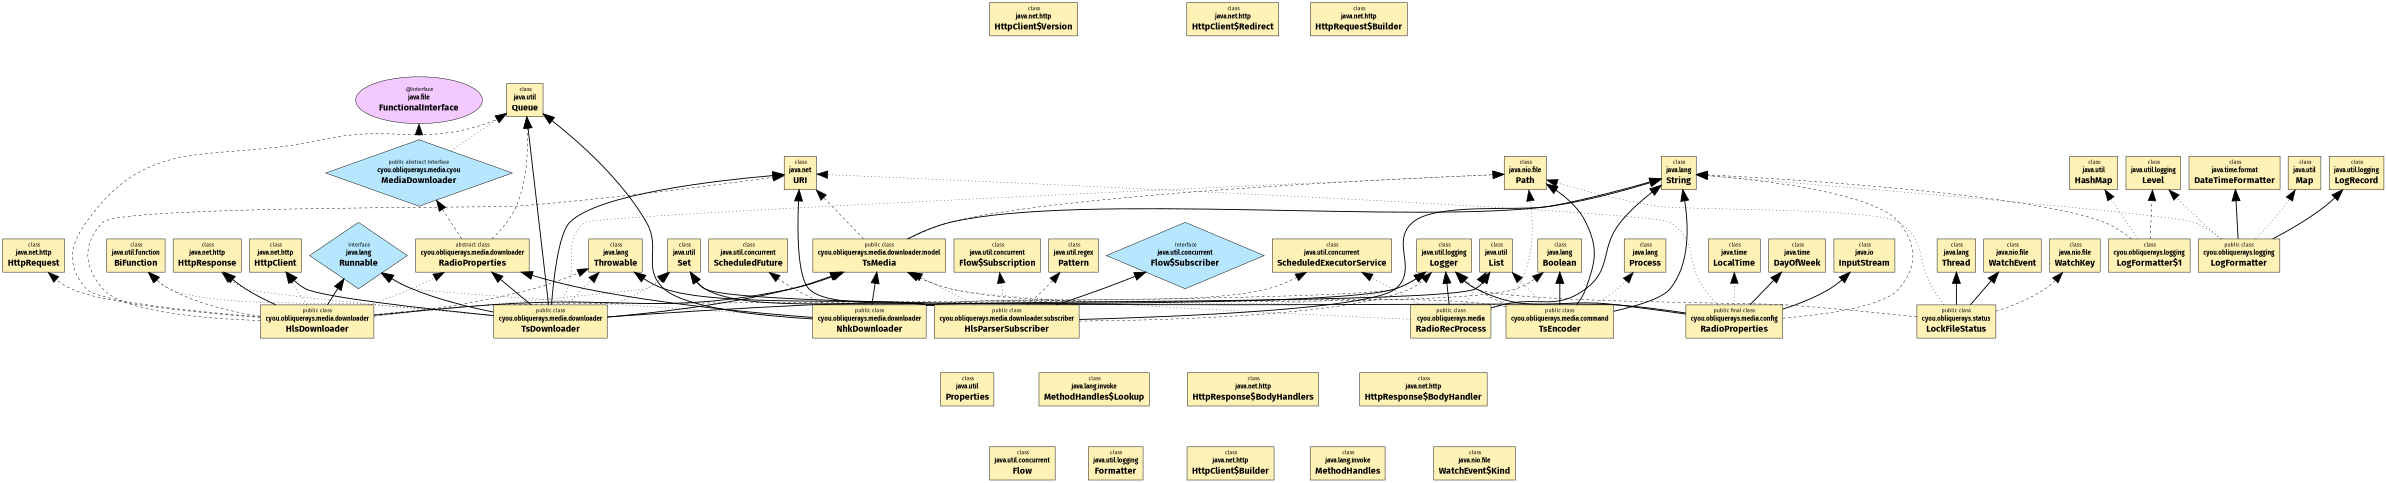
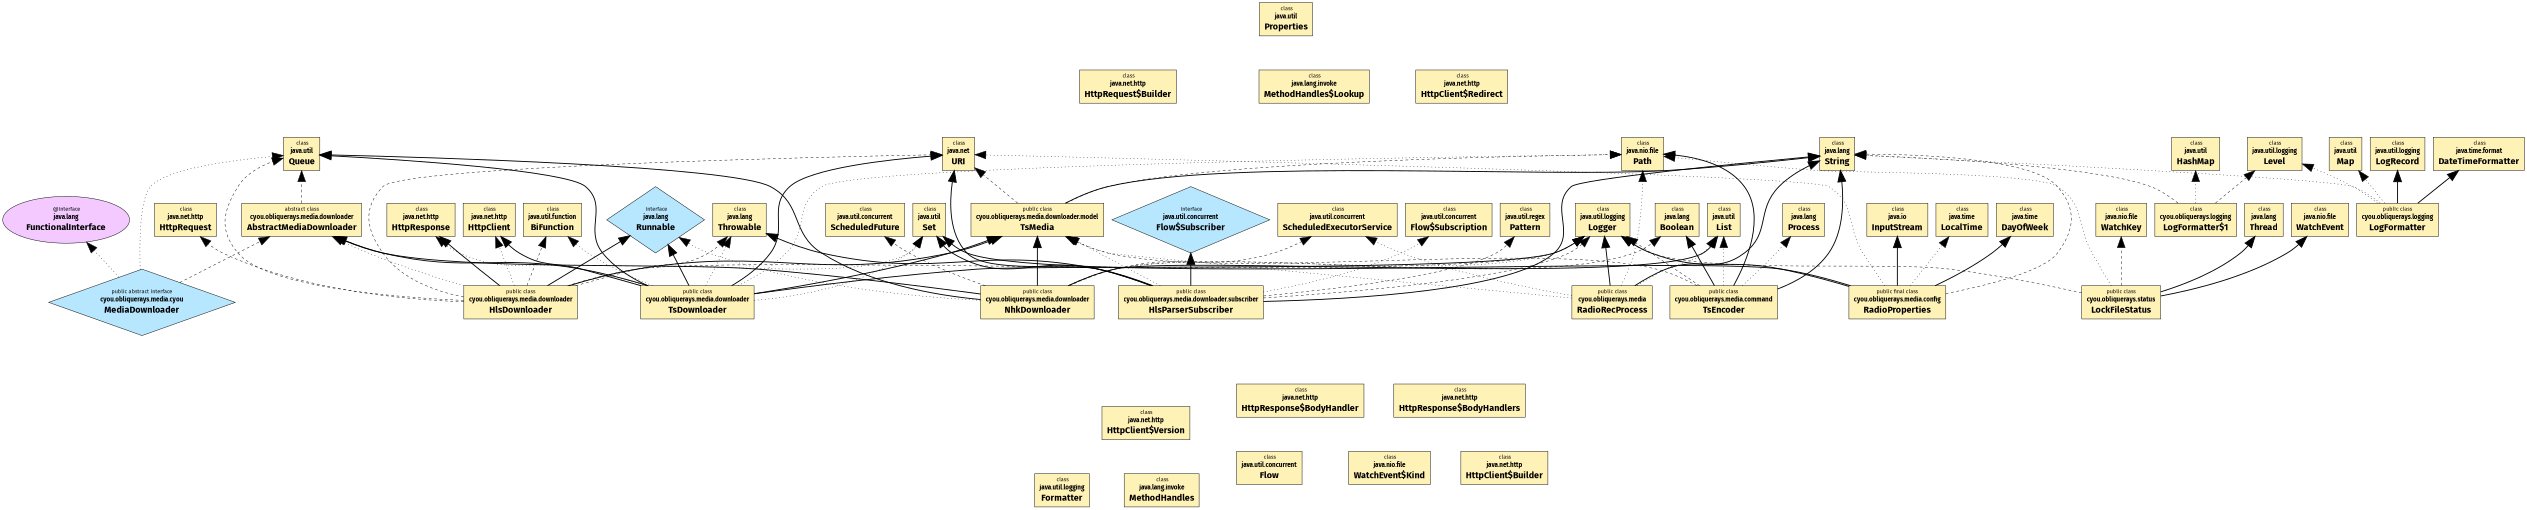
node "@interface": text "java.file" -> "java.lang"
edge "abstract class" -> "public abstract interface": reversed
node "abstract class": text "RadioProperties" -> "AbstractMediaDownloader"
